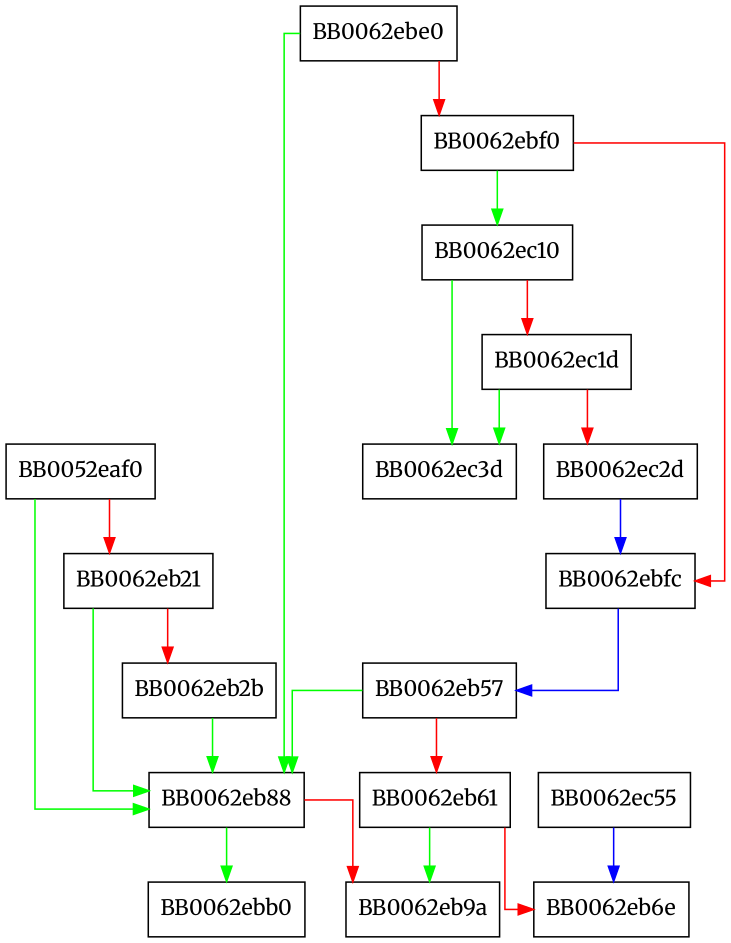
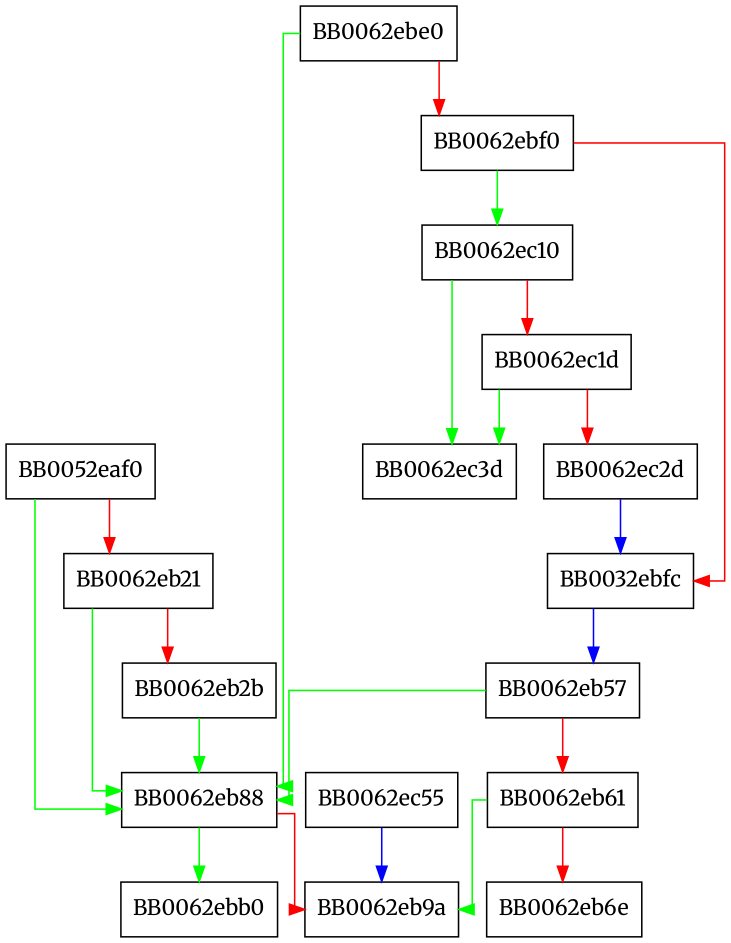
node "BB0062ebfc": label "BB0062ebfc" -> "BB0032ebfc"
edge "BB0062ec55" -> "BB0062eb6e": now "BB0062ec55" -> "BB0062eb9a"
